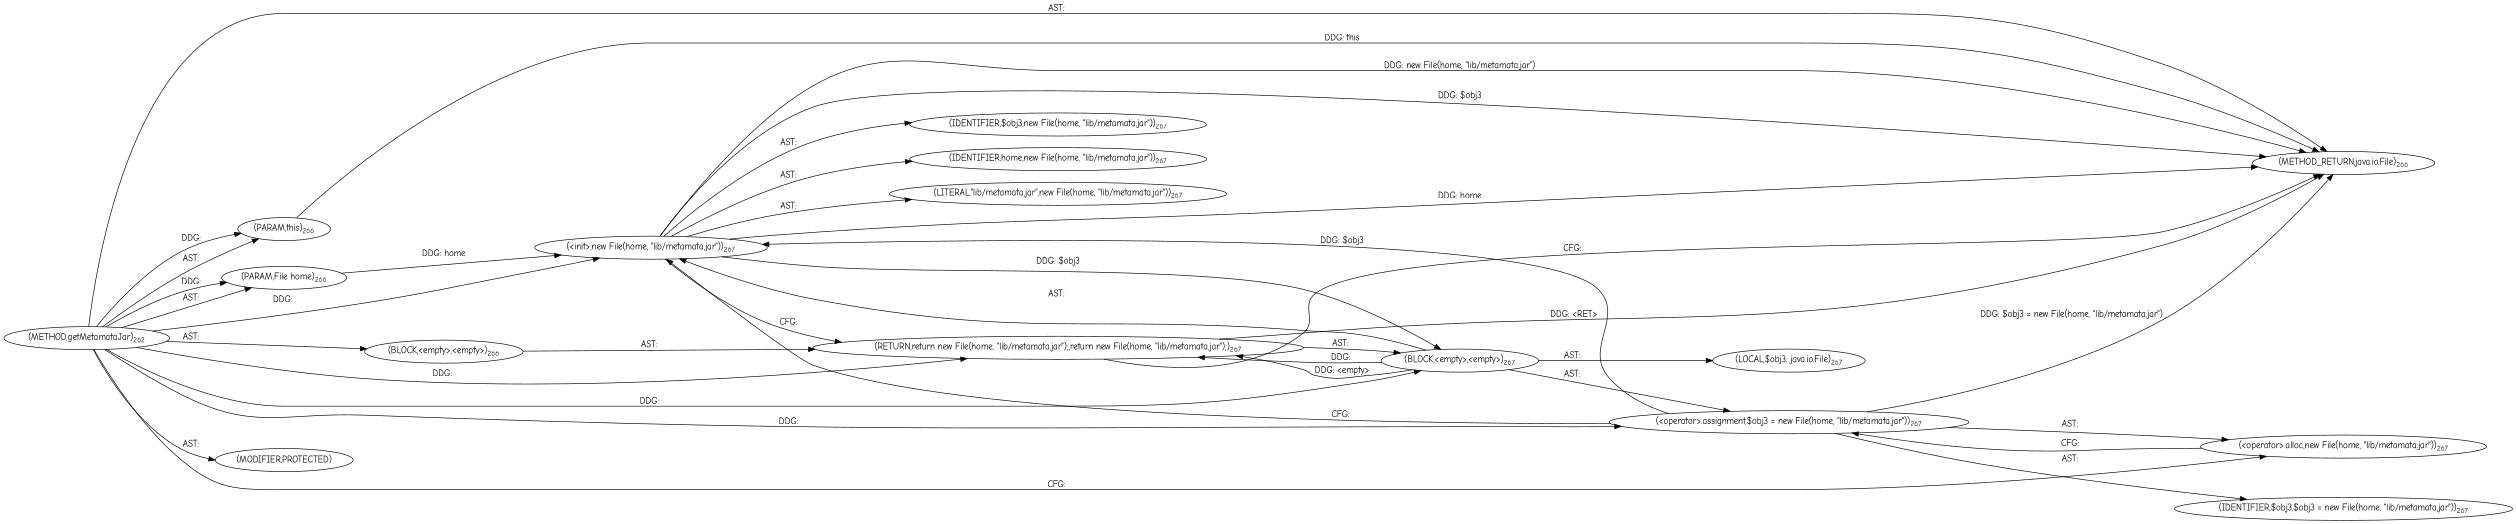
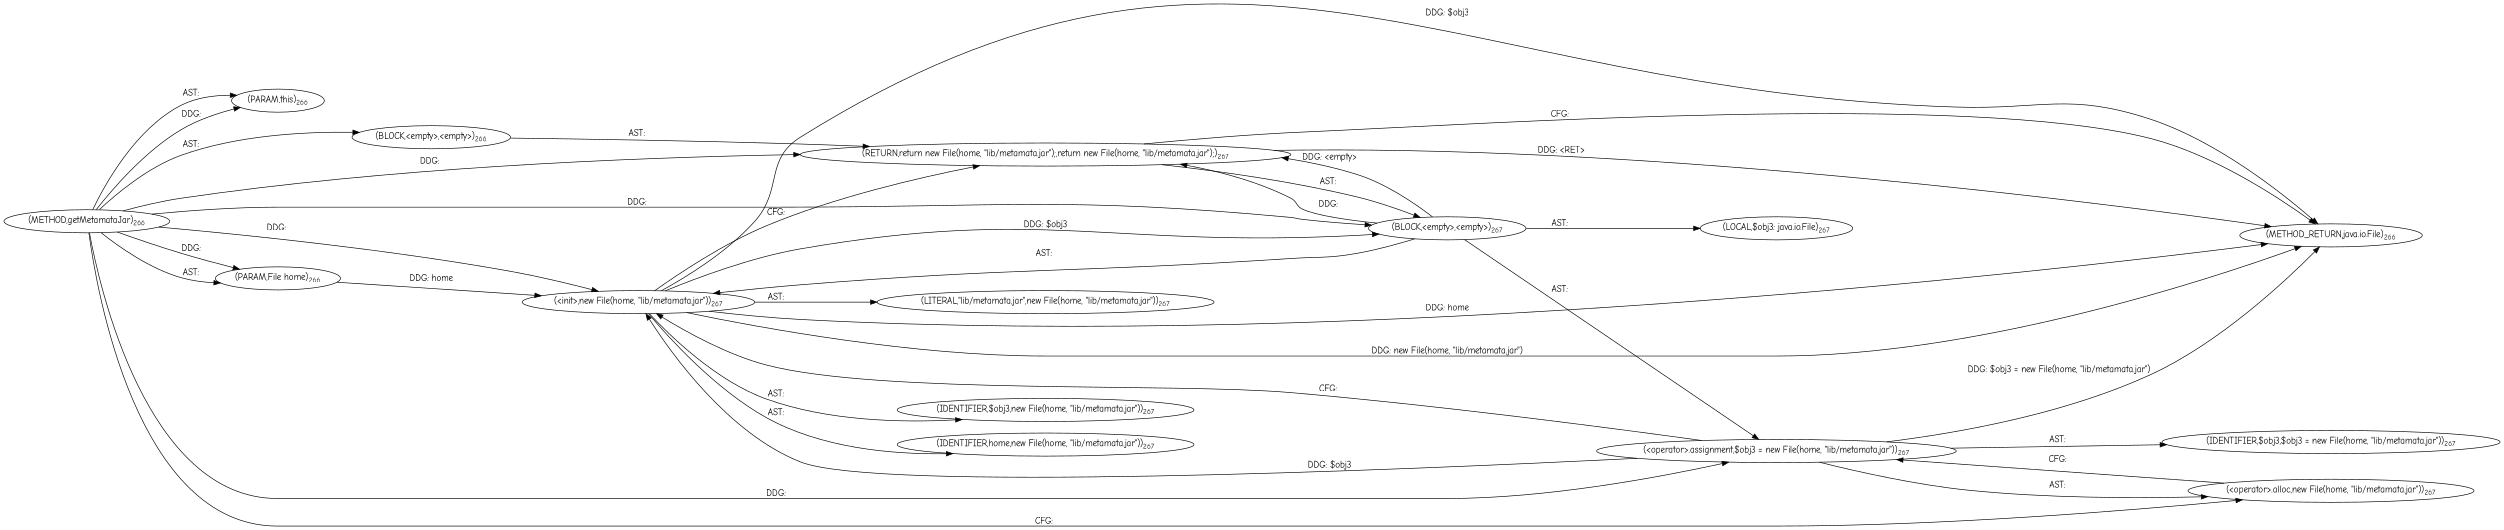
edge "(METHOD,getMetamataJar)" -> "(METHOD_RETURN,java.io.File)": removed, label "AST:"
edge "(PARAM,this)" -> "(METHOD_RETURN,java.io.File)": removed, label "DDG: this"
node "(METHOD,getMetamataJar)": text "262" -> "266"
node "(MODIFIER,PROTECTED)": removed
